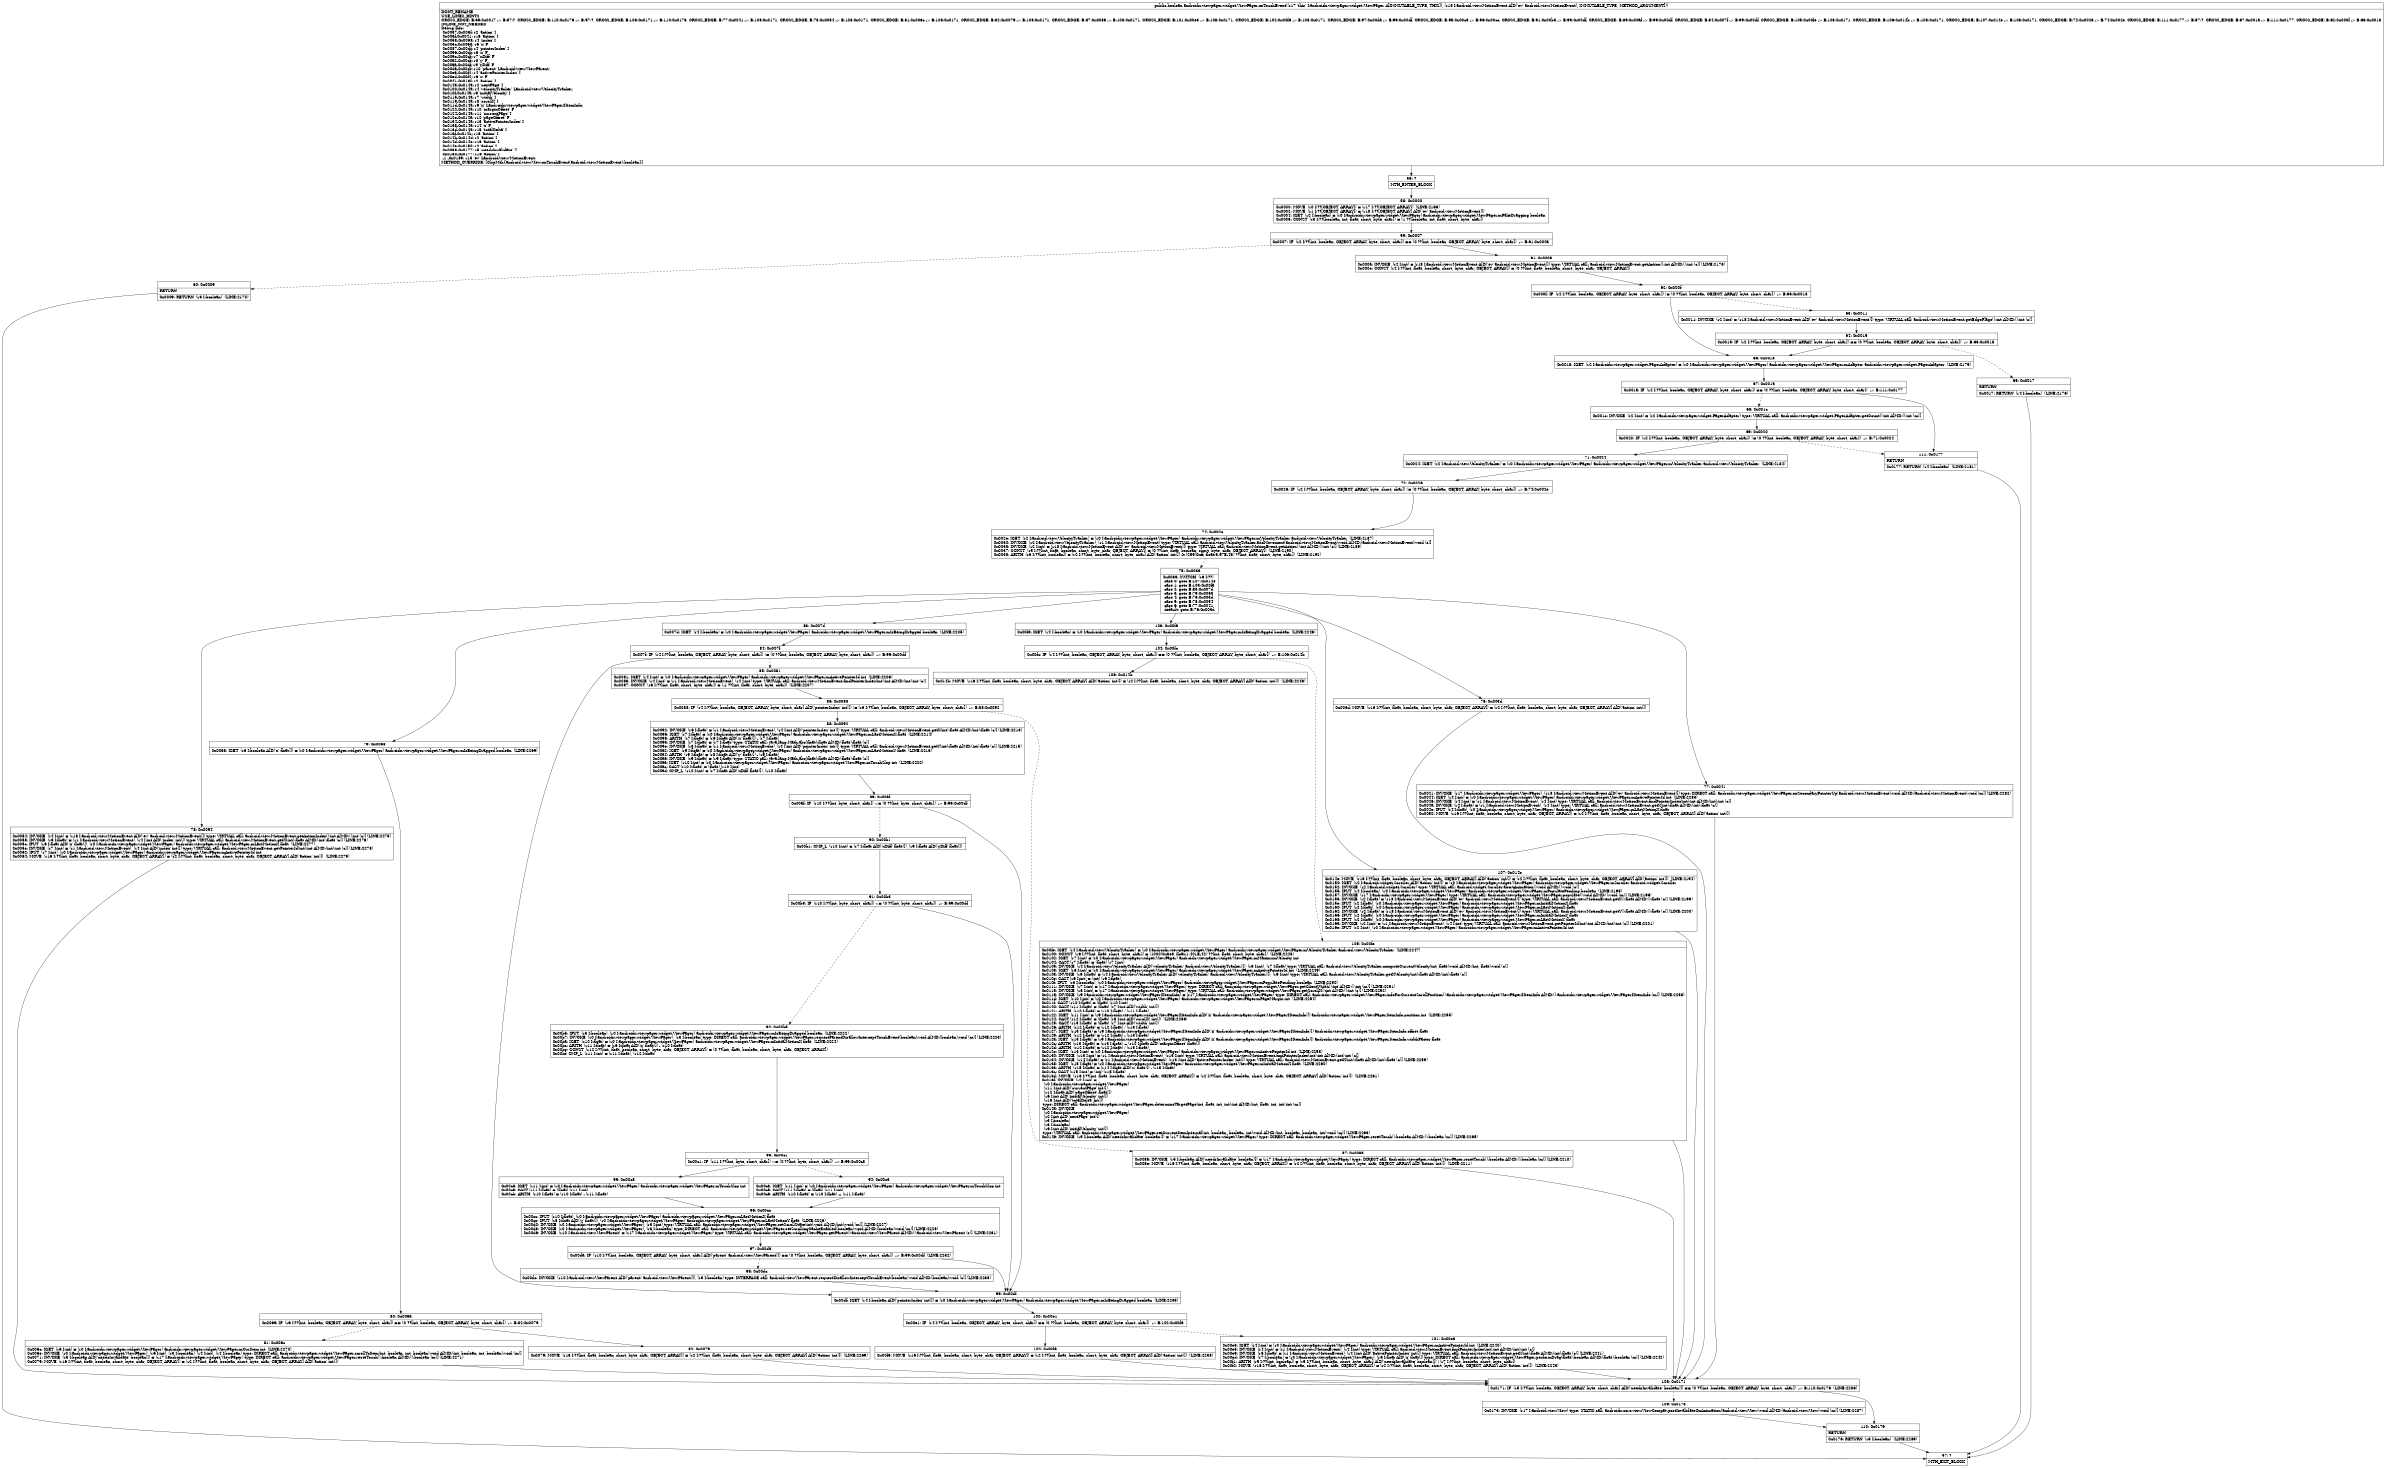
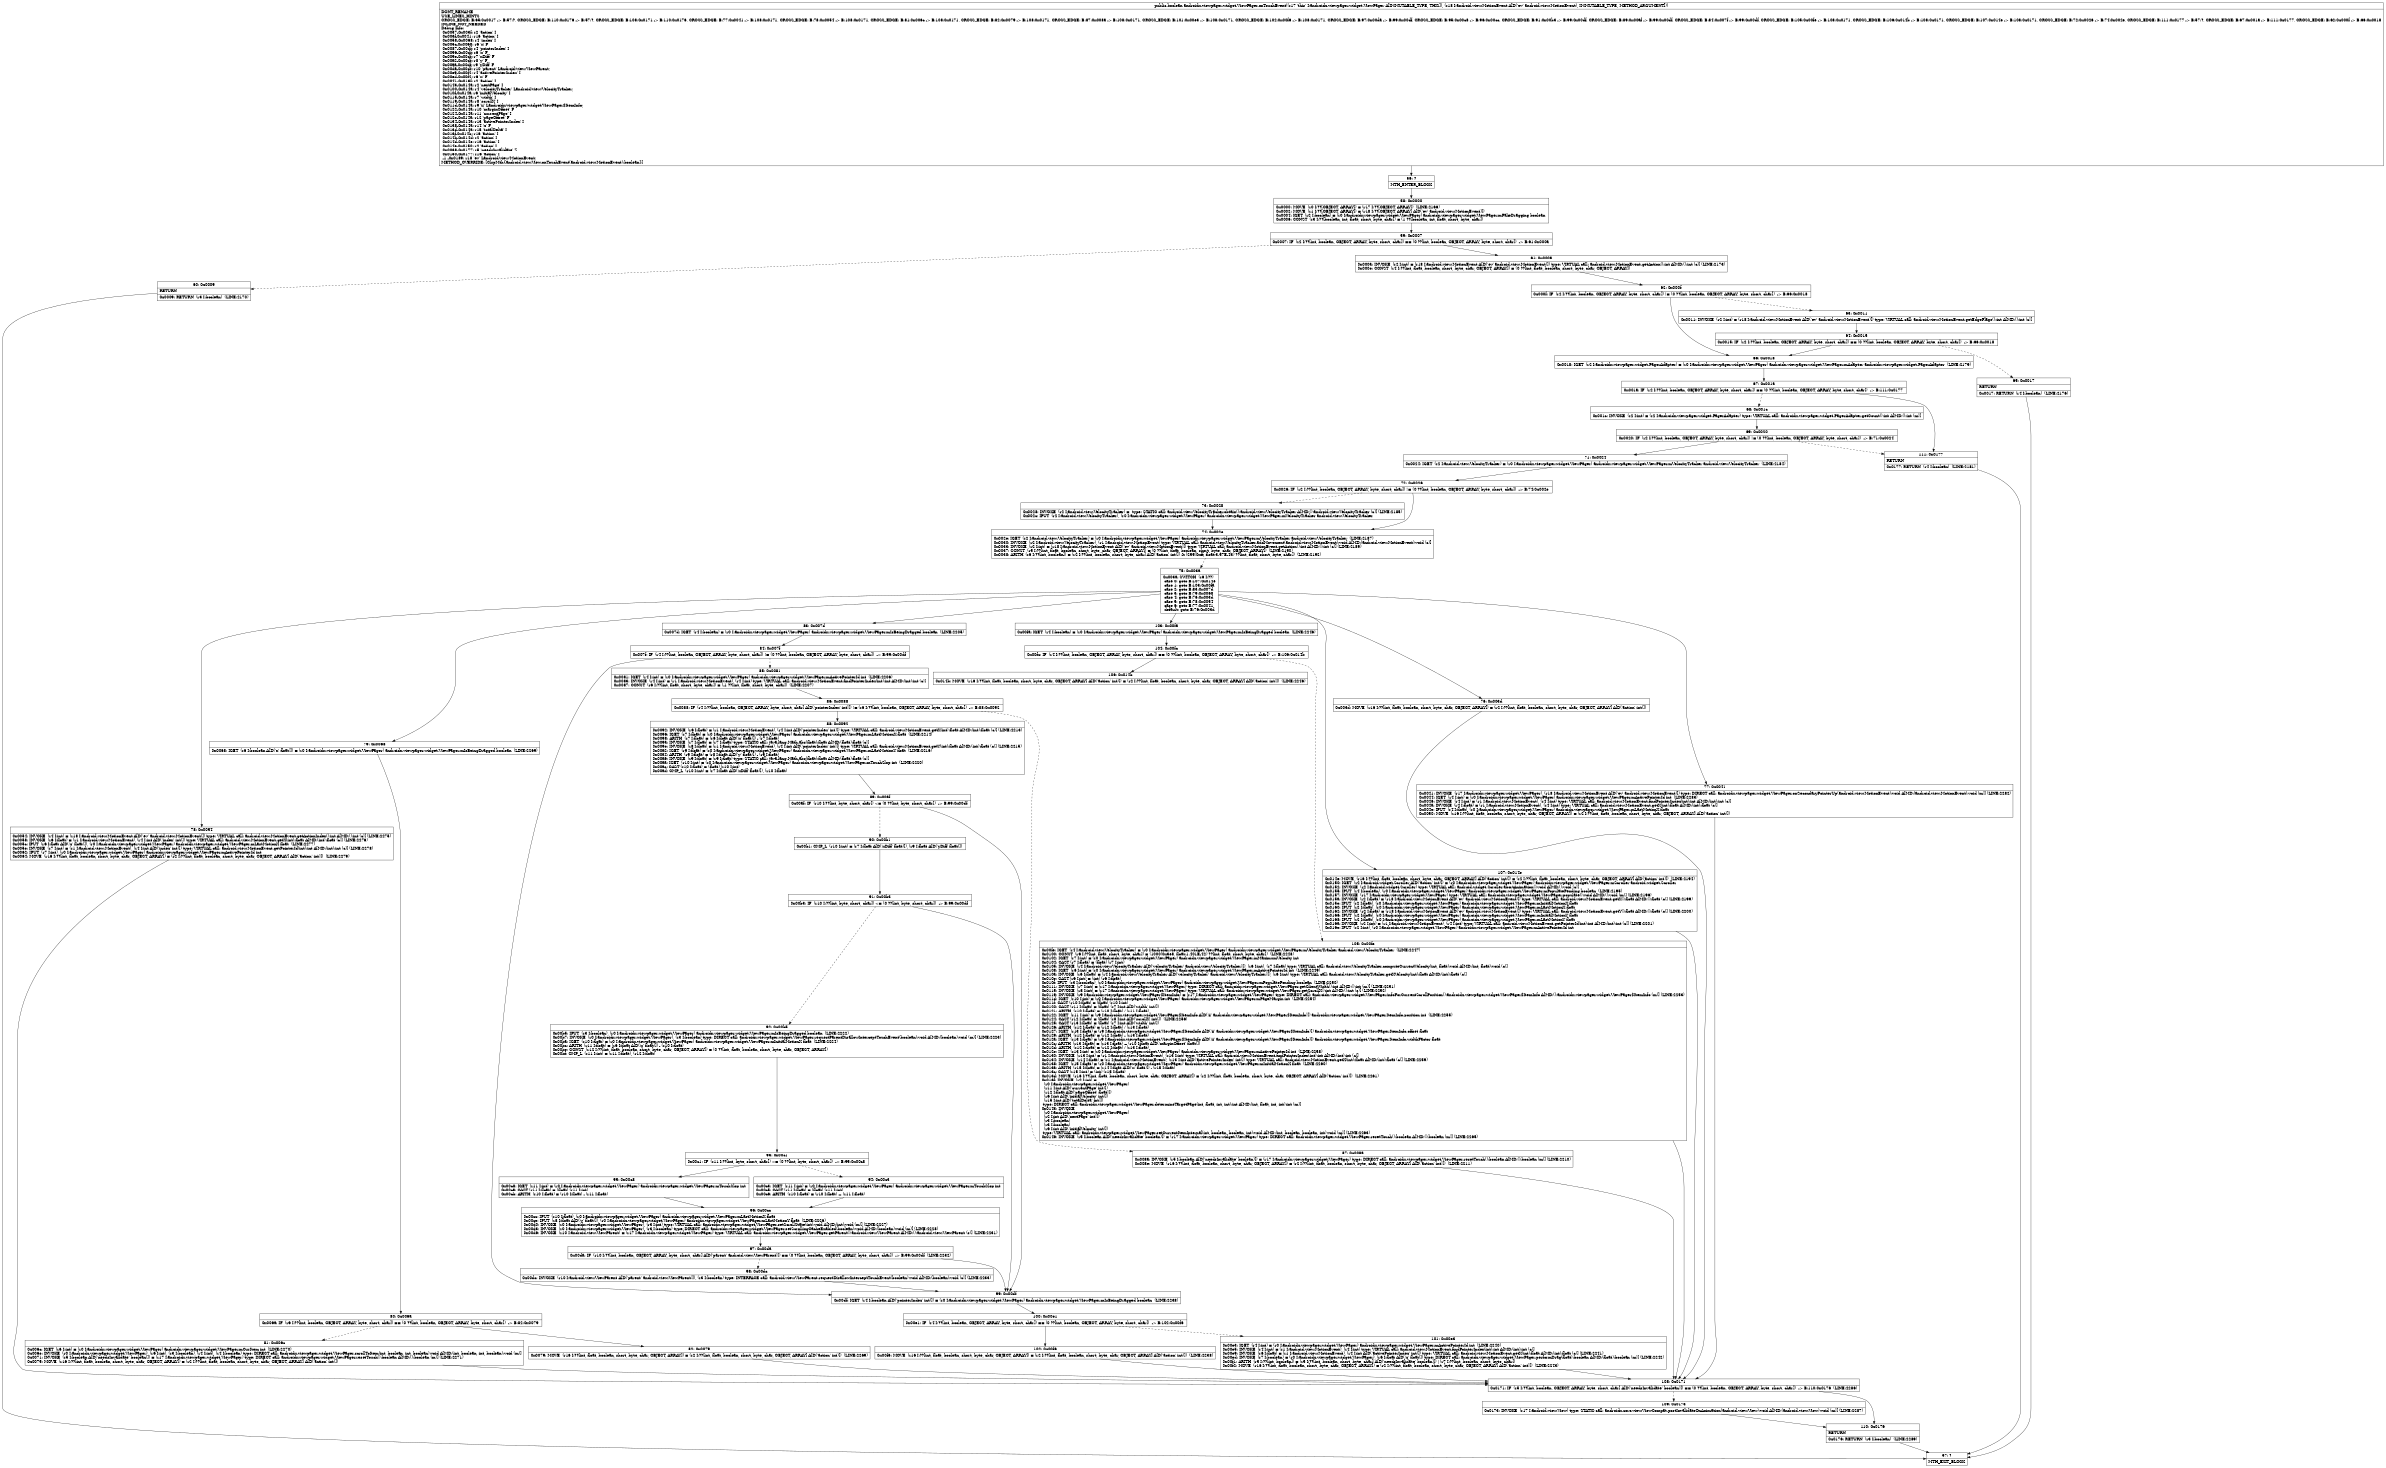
node "73: 0x0028": added
